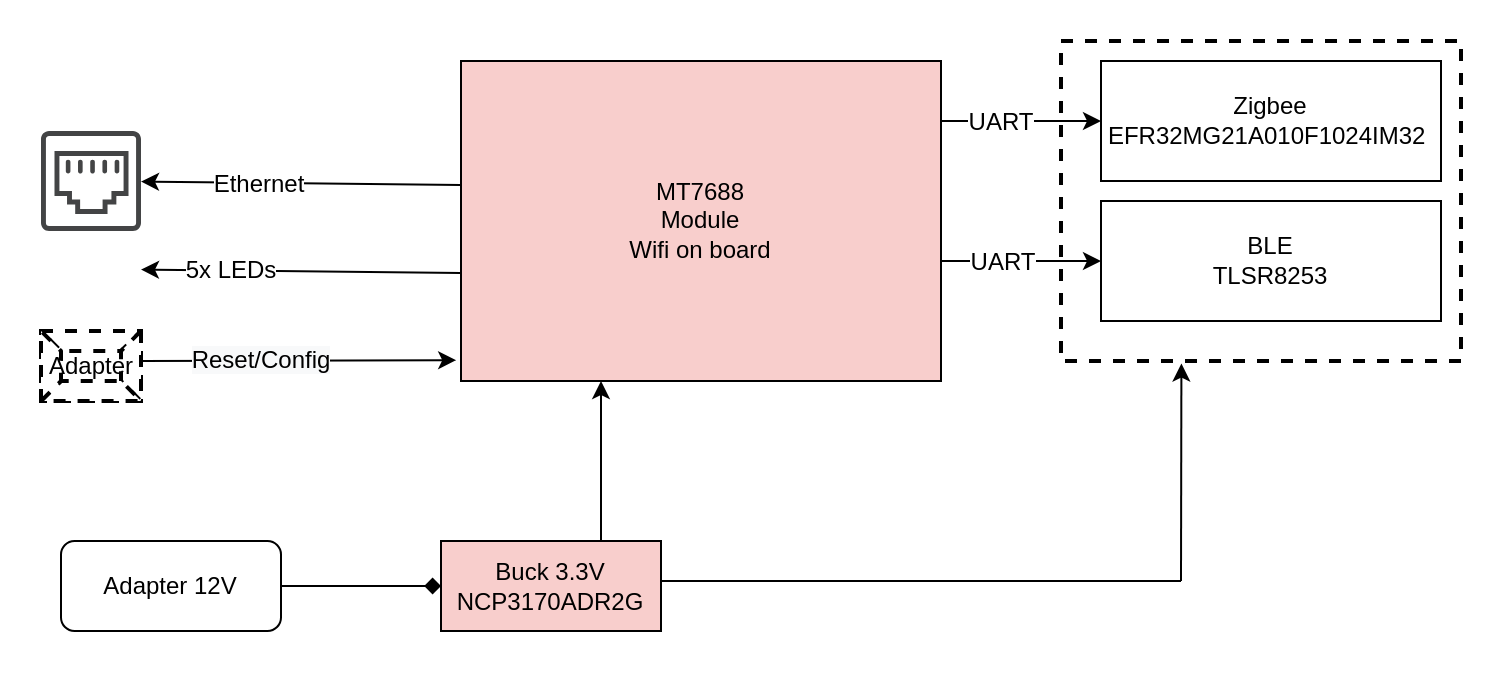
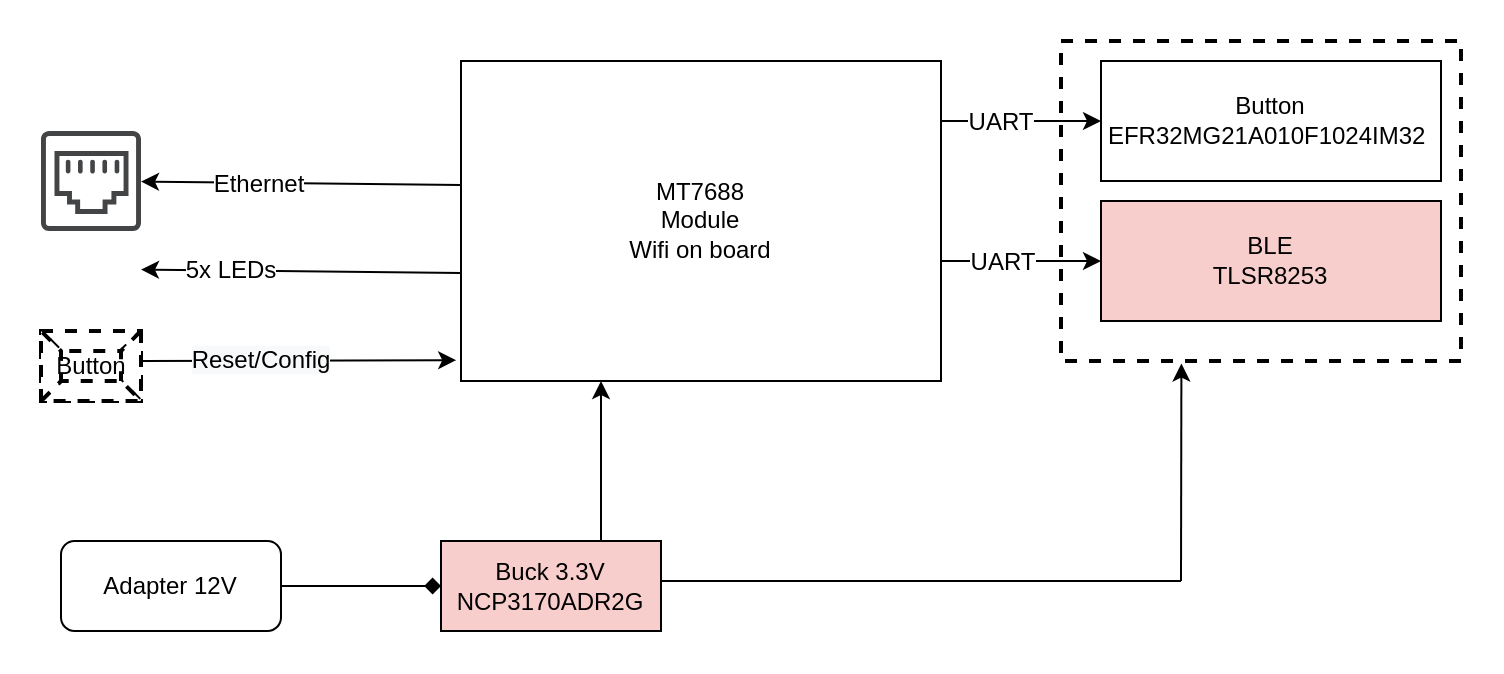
node "Zigbee EFR32MG21A010F1024IM32": label "Zigbee EFR32MG21A010F1024IM32" -> "Button EFR32MG21A010F1024IM32"
node "MT7688 Module Wifi on board": fillcolor #f8cecc -> #ffffff
node "BLE TLSR8253": fillcolor #ffffff -> #f8cecc
node "Adapter": label "Adapter" -> "Button"
